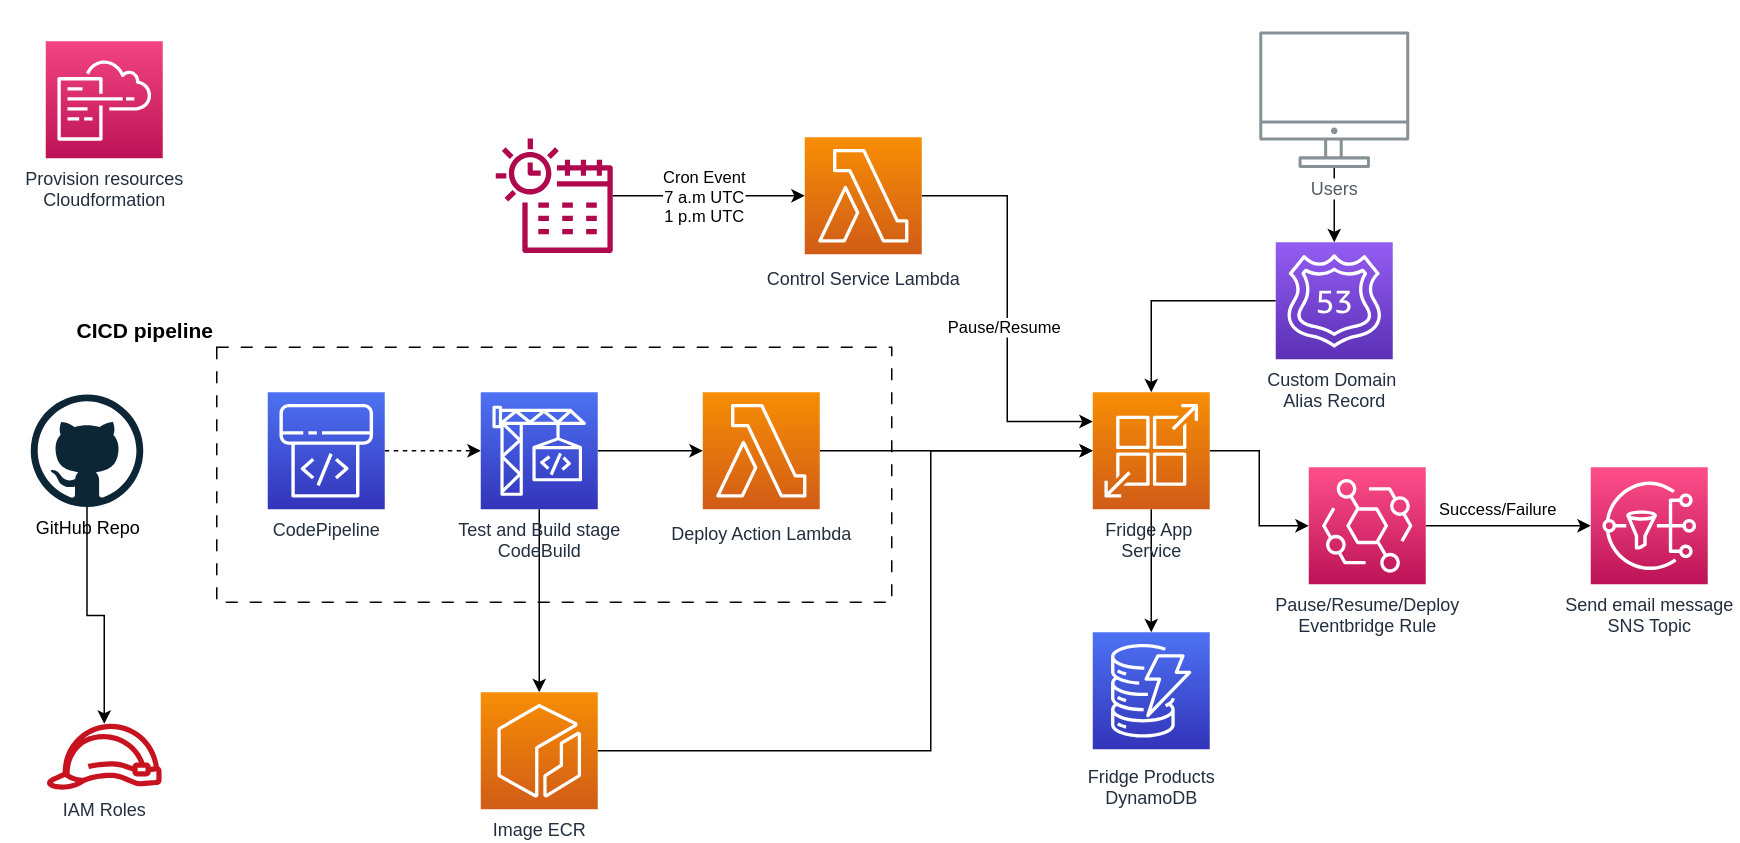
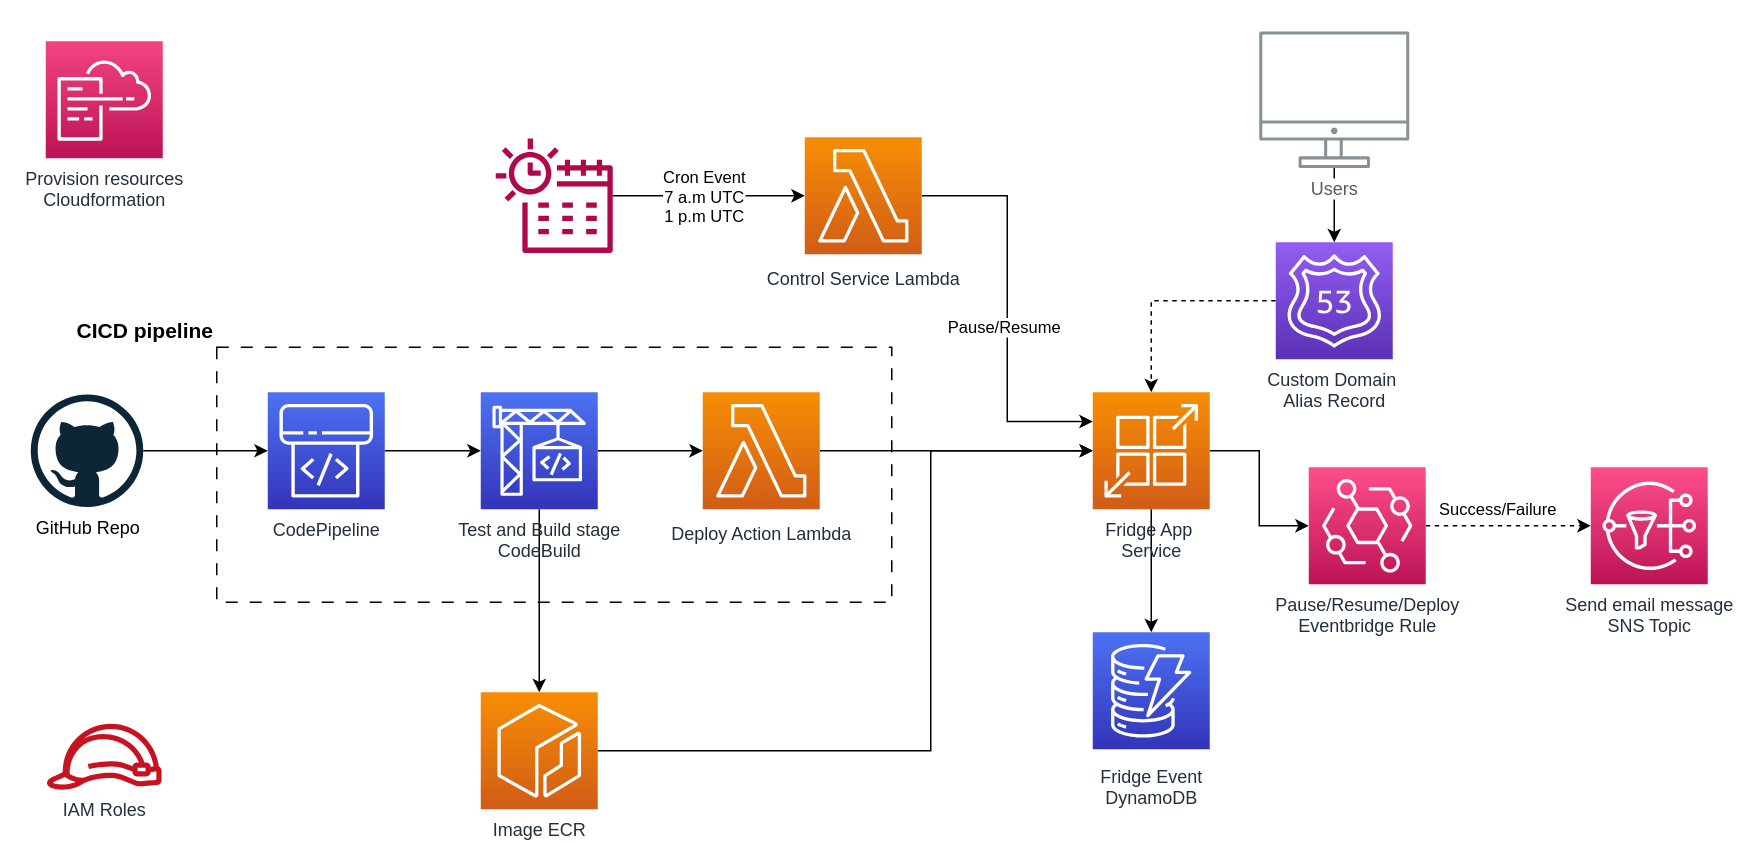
edge "Custom Domain Alias Record" -> "Fridge App Service": style solid -> dashed
edge "CodePipeline" -> "Test and Build stage CodeBuild": style dashed -> solid
edge "Pause/Resume/Deploy Eventbridge Rule" -> "Send email message SNS Topic": style solid -> dashed
edge "GitHub Repo" -> "IAM Roles": now "GitHub Repo" -> "CodePipeline"
node "Fridge Products DynamoDB": label "Fridge Products DynamoDB" -> "Fridge Event DynamoDB"
